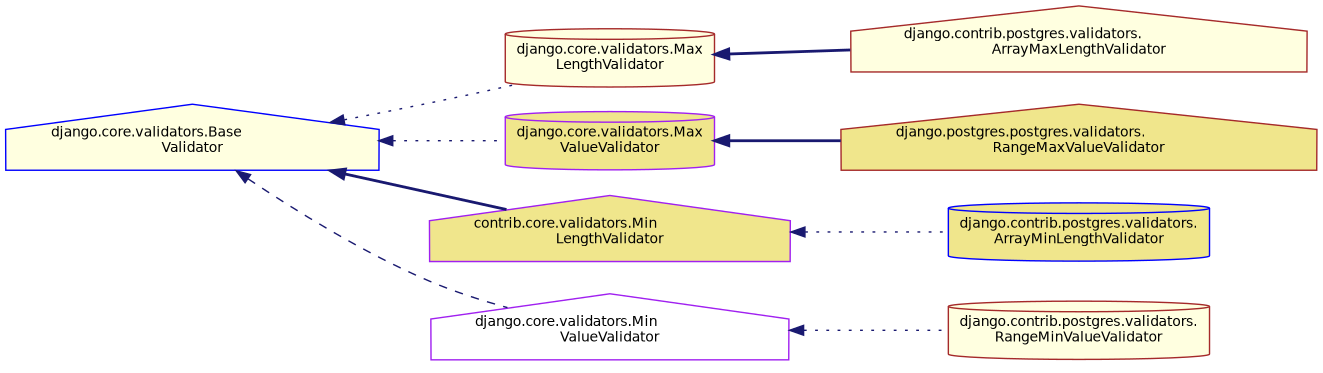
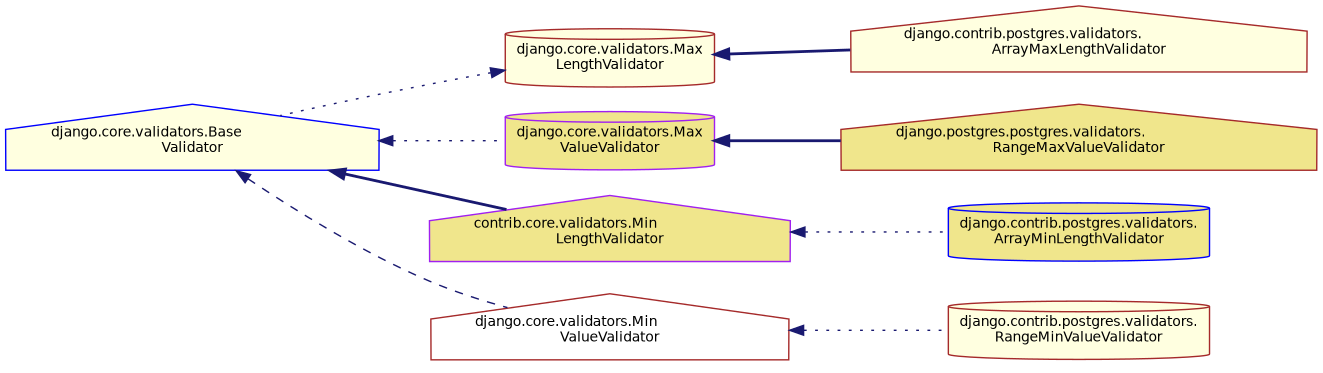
edge "django.core.validators.Max LengthValidator" -> "django.core.validators.Base Validator": reversed
node "django.core.validators.Min ValueValidator": color purple -> brown
